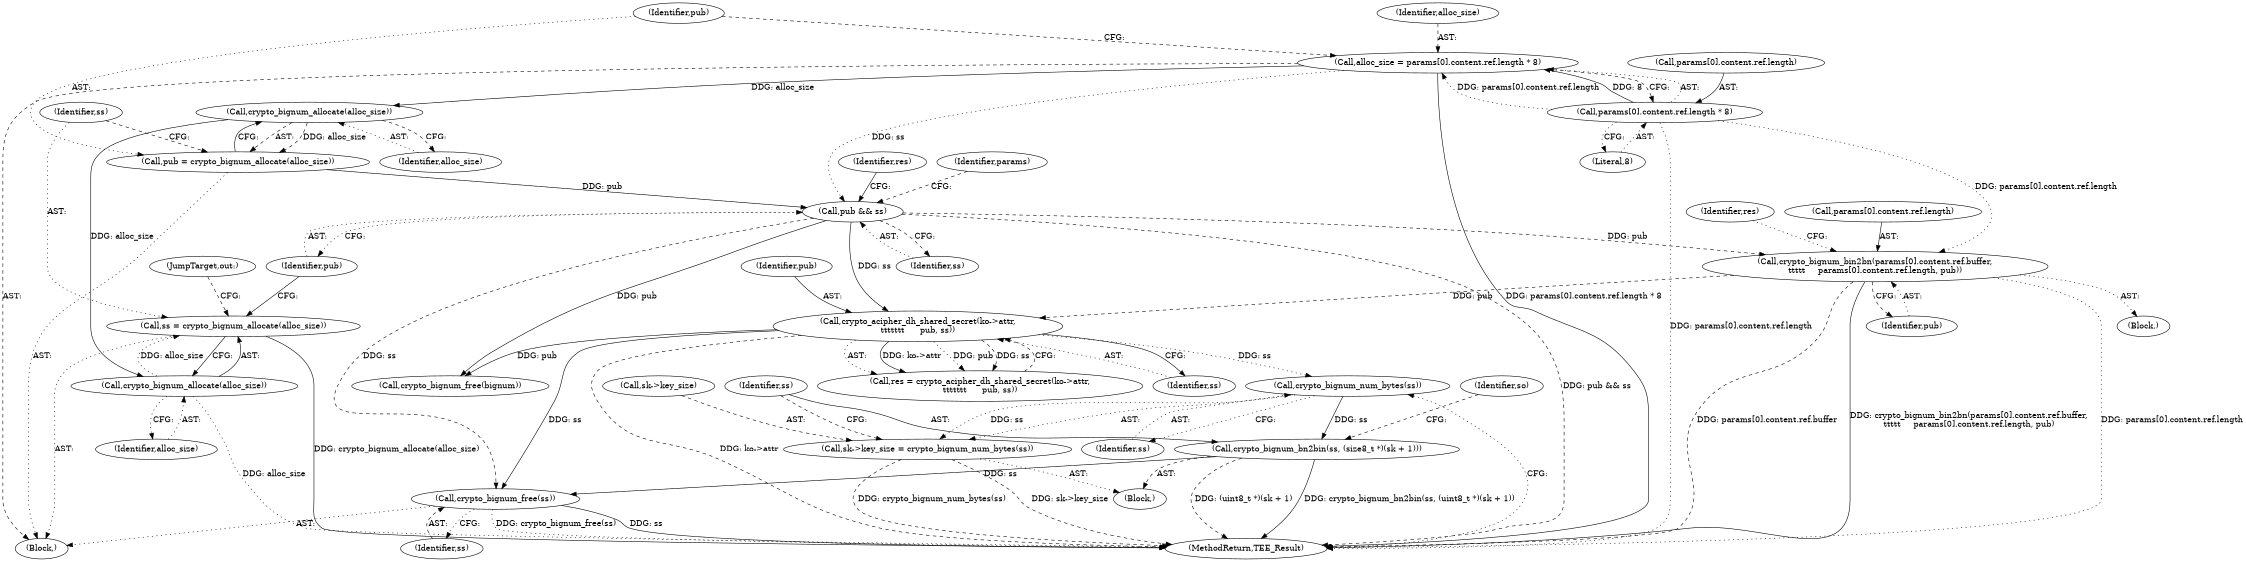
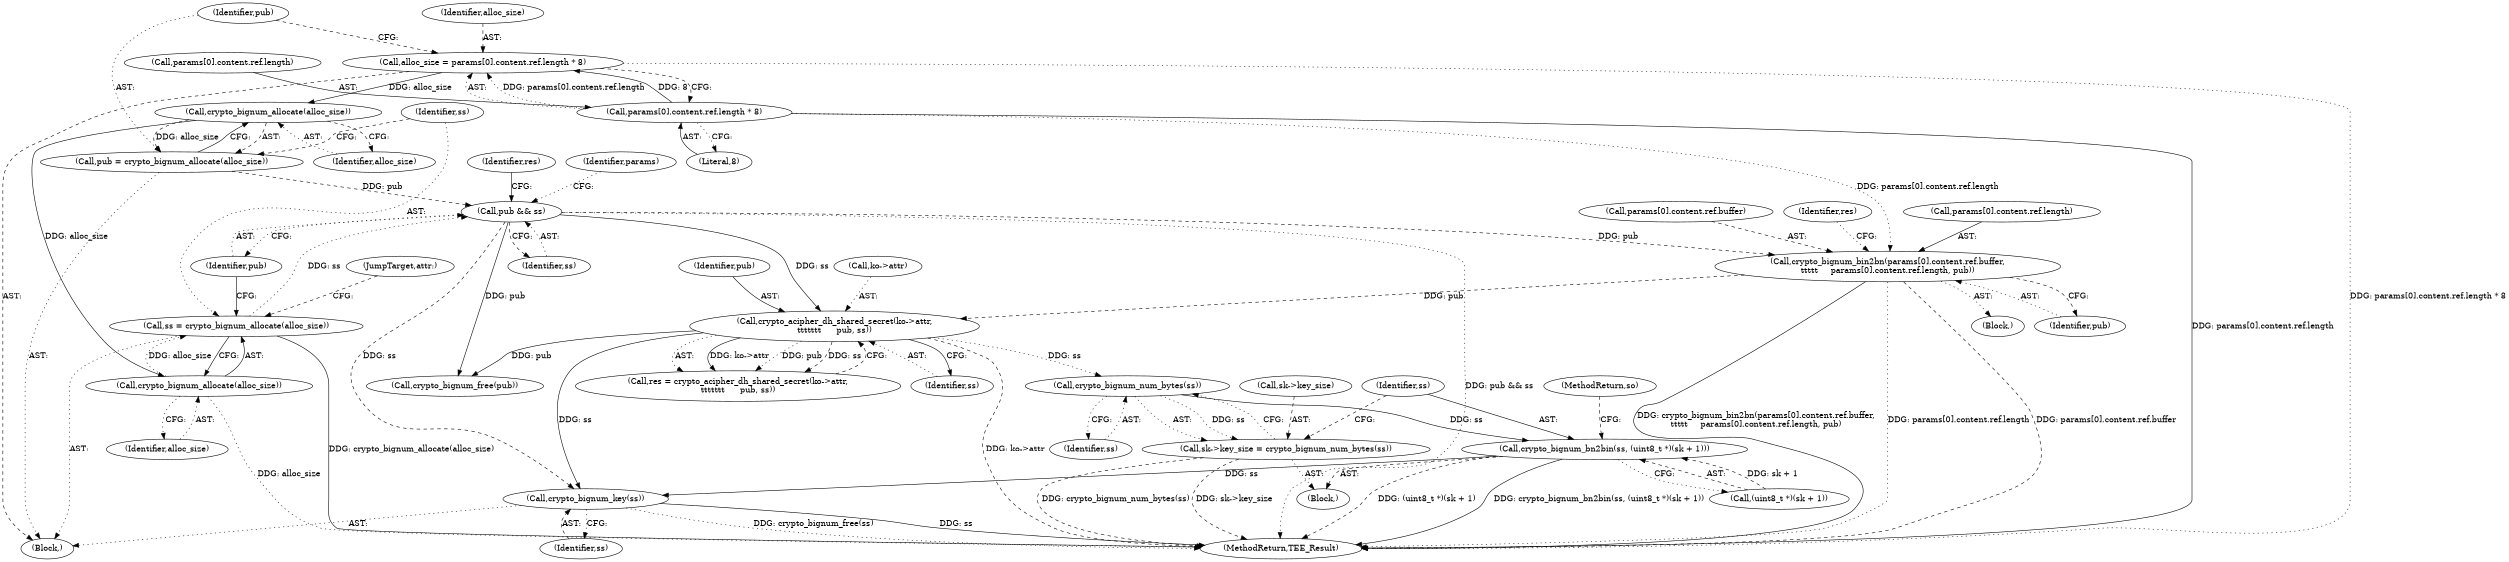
edge "(Call,alloc_size = params[0].content.ref.length * 8)" -> "(Call,pub && ss)": now "(Call,ss = crypto_bignum_allocate(alloc_size))" -> "(Call,pub && ss)"
edge "(Literal,8)" -> "(Call,params[0].content.ref.length * 8)": style dotted -> solid
edge "(Identifier,params)" -> "(Call,pub && ss)": style dashed -> dotted
edge "(Call,pub = crypto_bignum_allocate(alloc_size))" -> "(Call,pub && ss)": style solid -> dashed
node "(Call,params[0].content.ref.buffer)": added
node "(JumpTarget,out:)": label "(JumpTarget,out:)" -> "(JumpTarget,attr:)"
node "(Call,ko->attr)": added
edge "(Call,pub && ss)" -> "(MethodReturn,TEE_Result)": style dashed -> dotted
node "(Call,crypto_bignum_free(bignum))": label "(Call,crypto_bignum_free(bignum))" -> "(Call,crypto_bignum_free(pub))"
node "(Identifier,so)": label "(Identifier,so)" -> "(MethodReturn,so)"
edge "(Call,alloc_size = params[0].content.ref.length * 8)" -> "(MethodReturn,TEE_Result)": style solid -> dotted
node "(Call,crypto_bignum_bn2bin(ss, (size8_t *)(sk + 1)))": label "(Call,crypto_bignum_bn2bin(ss, (size8_t *)(sk + 1)))" -> "(Call,crypto_bignum_bn2bin(ss, (uint8_t *)(sk + 1)))"
edge "(Call,params[0].content.ref.length * 8)" -> "(MethodReturn,TEE_Result)": style dotted -> solid
node "(Call,crypto_bignum_free(ss))": label "(Call,crypto_bignum_free(ss))" -> "(Call,crypto_bignum_key(ss))"
node "(Call,(uint8_t *)(sk + 1))": added
edge "(MethodReturn,TEE_Result)" -> "(Call,crypto_bignum_num_bytes(ss))": now "(Call,sk->key_size = crypto_bignum_num_bytes(ss))" -> "(Call,crypto_bignum_num_bytes(ss))"
